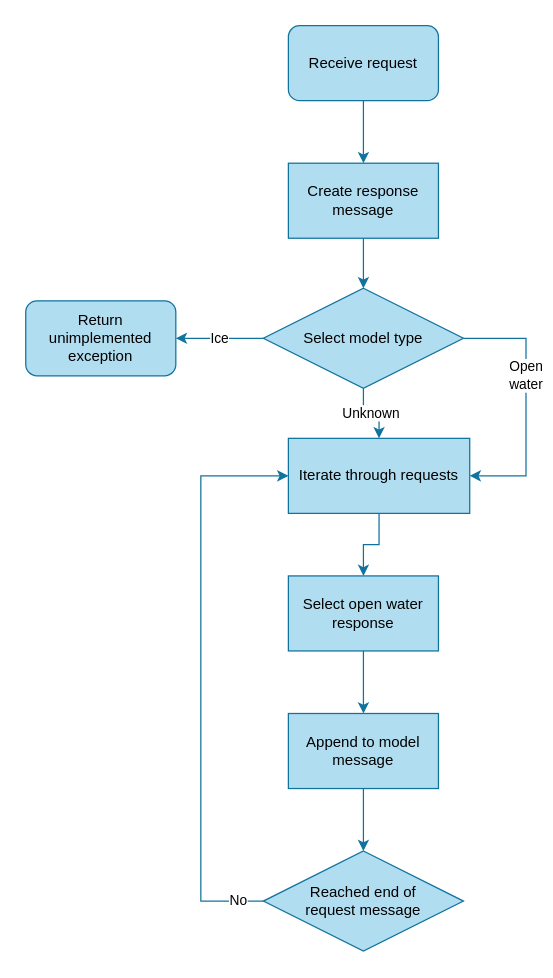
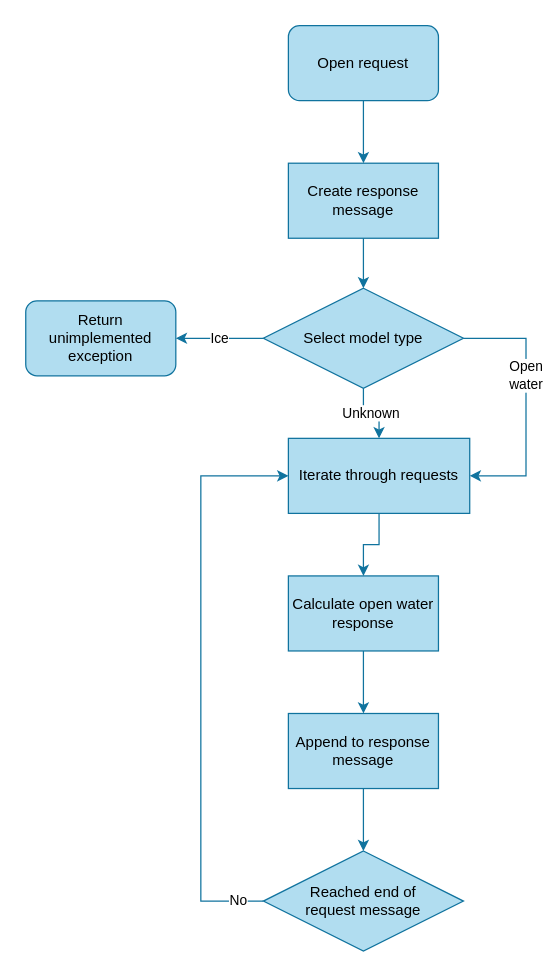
node "Receive request": label "Receive request" -> "Open request"
node "Select open water response": label "Select open water response" -> "Calculate open water response"
node "Append to model message": label "Append to model message" -> "Append to response message"
